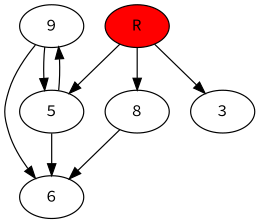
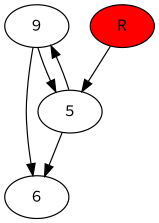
node "8": removed
node "3": removed
